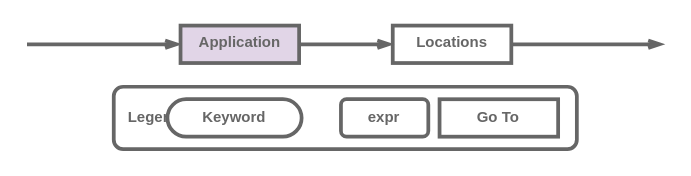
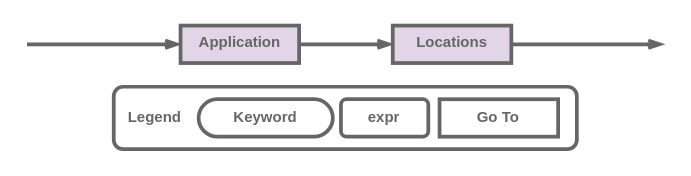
node "Locations": fillcolor #ffffff -> #e1d5e7
node "Keyword": moved (234, 118) -> (266, 118)
